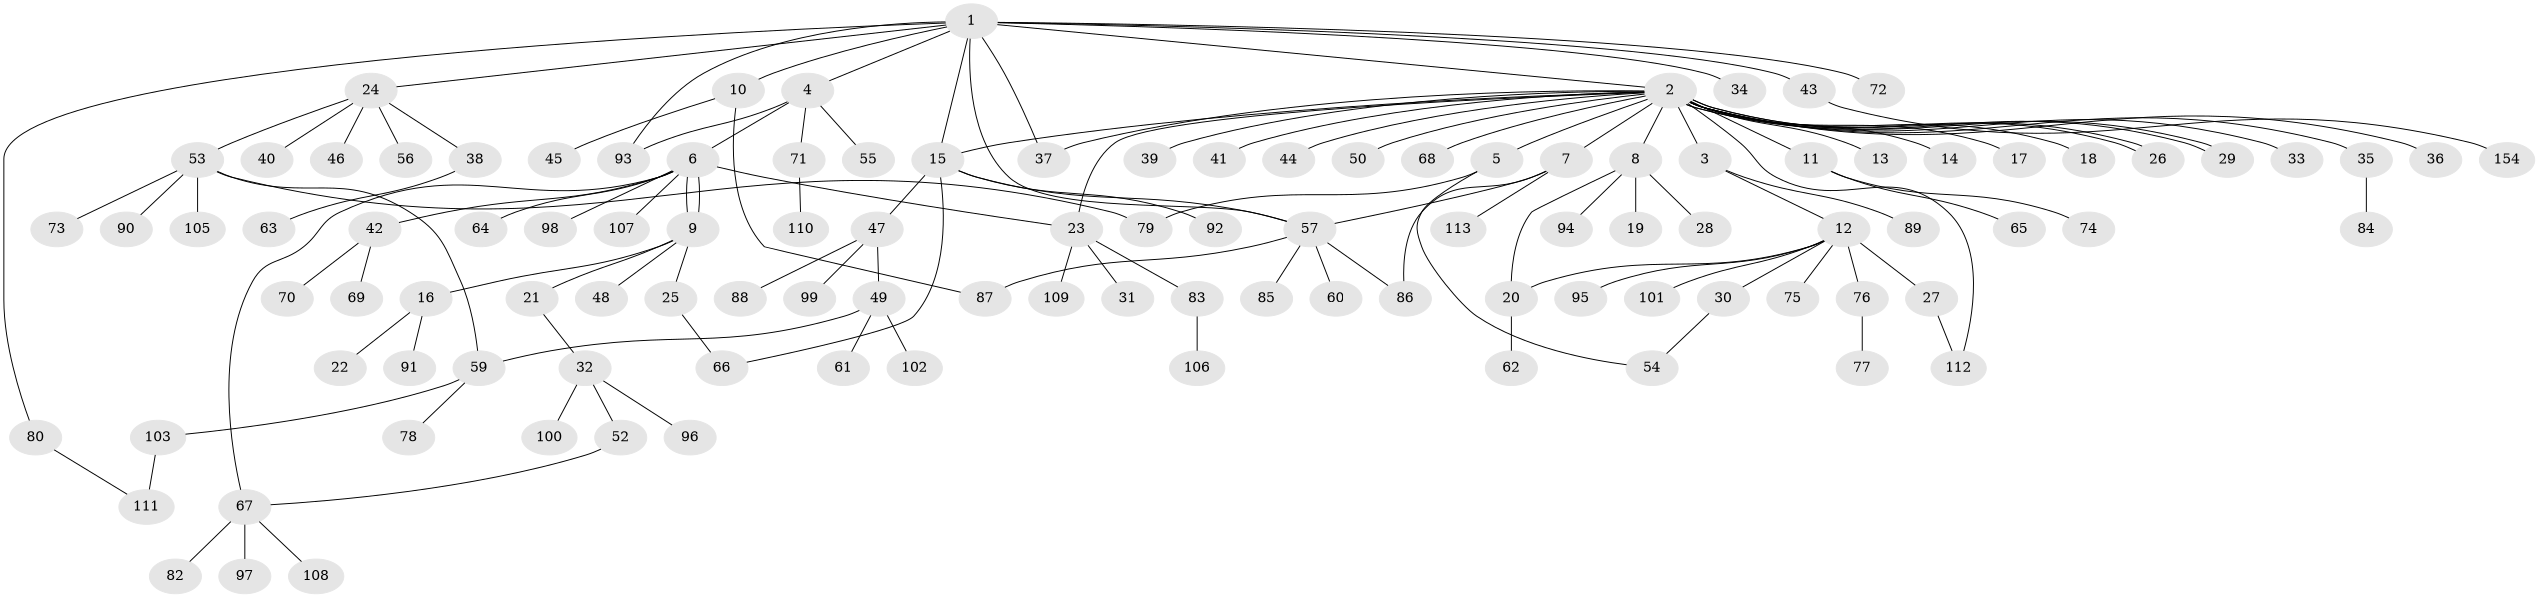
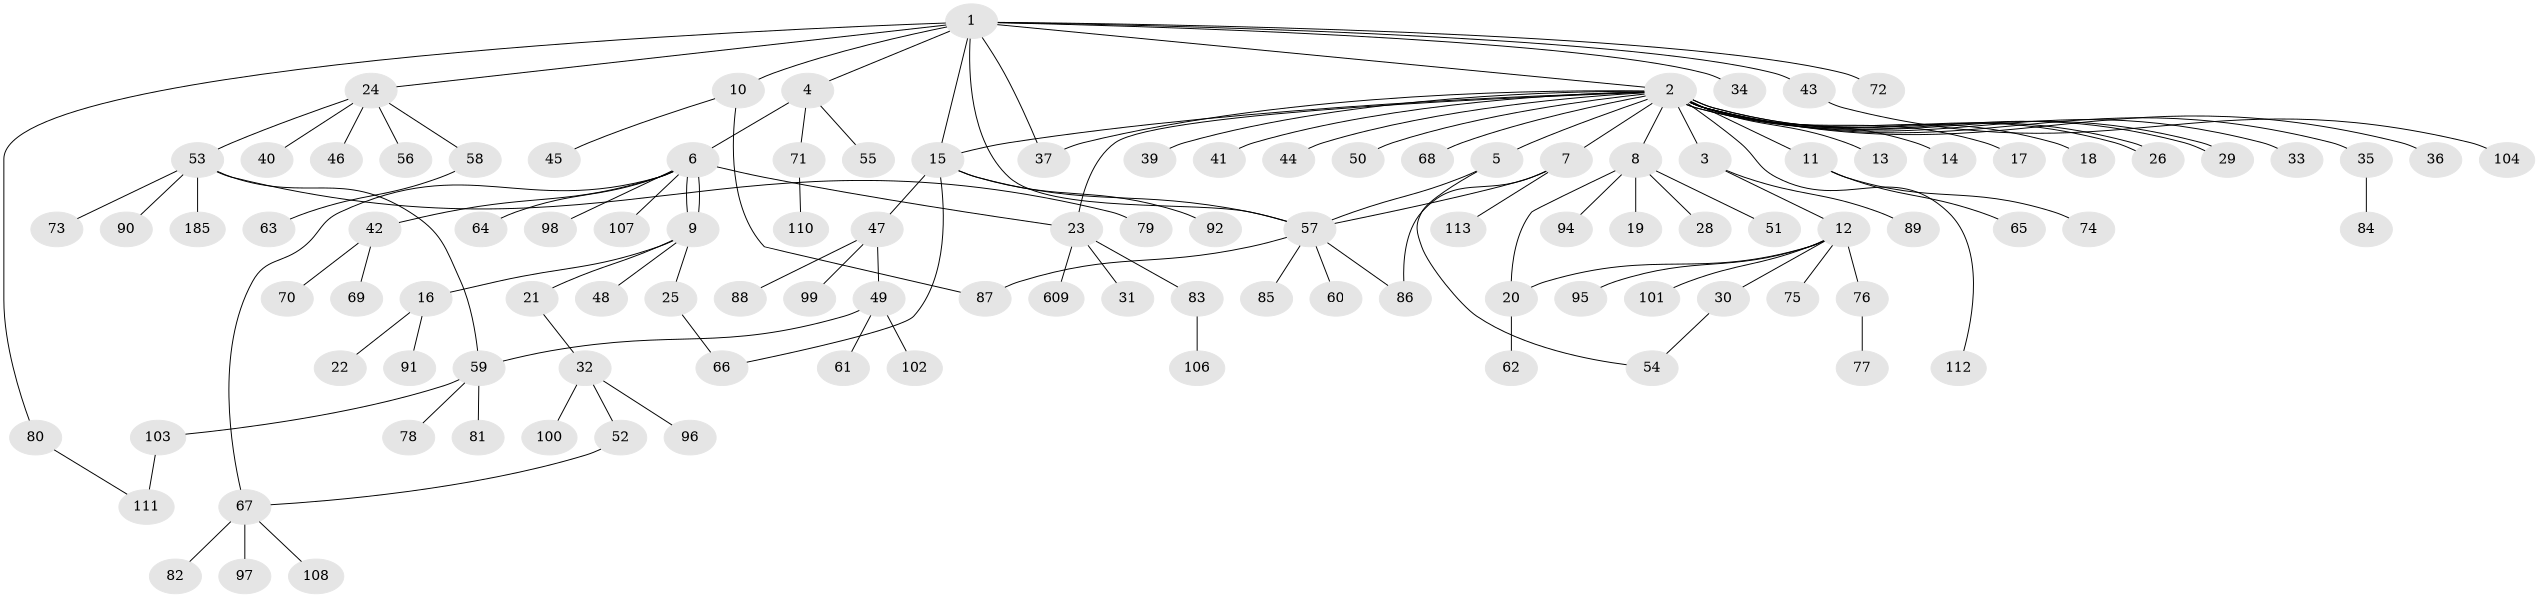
node "38": label "38" -> "58"
node "93": removed
node "154": label "154" -> "104"
edge "5" -- "79": now "5" -- "57"
node "105": label "105" -> "185"
node "51": added
node "109": label "109" -> "609"
node "27": removed
node "81": added
